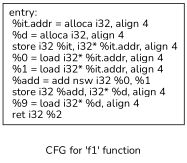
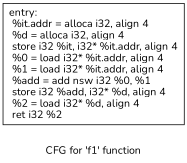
node "entry:": text "%9 = load i32* %d, align 4" -> "%2 = load i32* %d, align 4"
